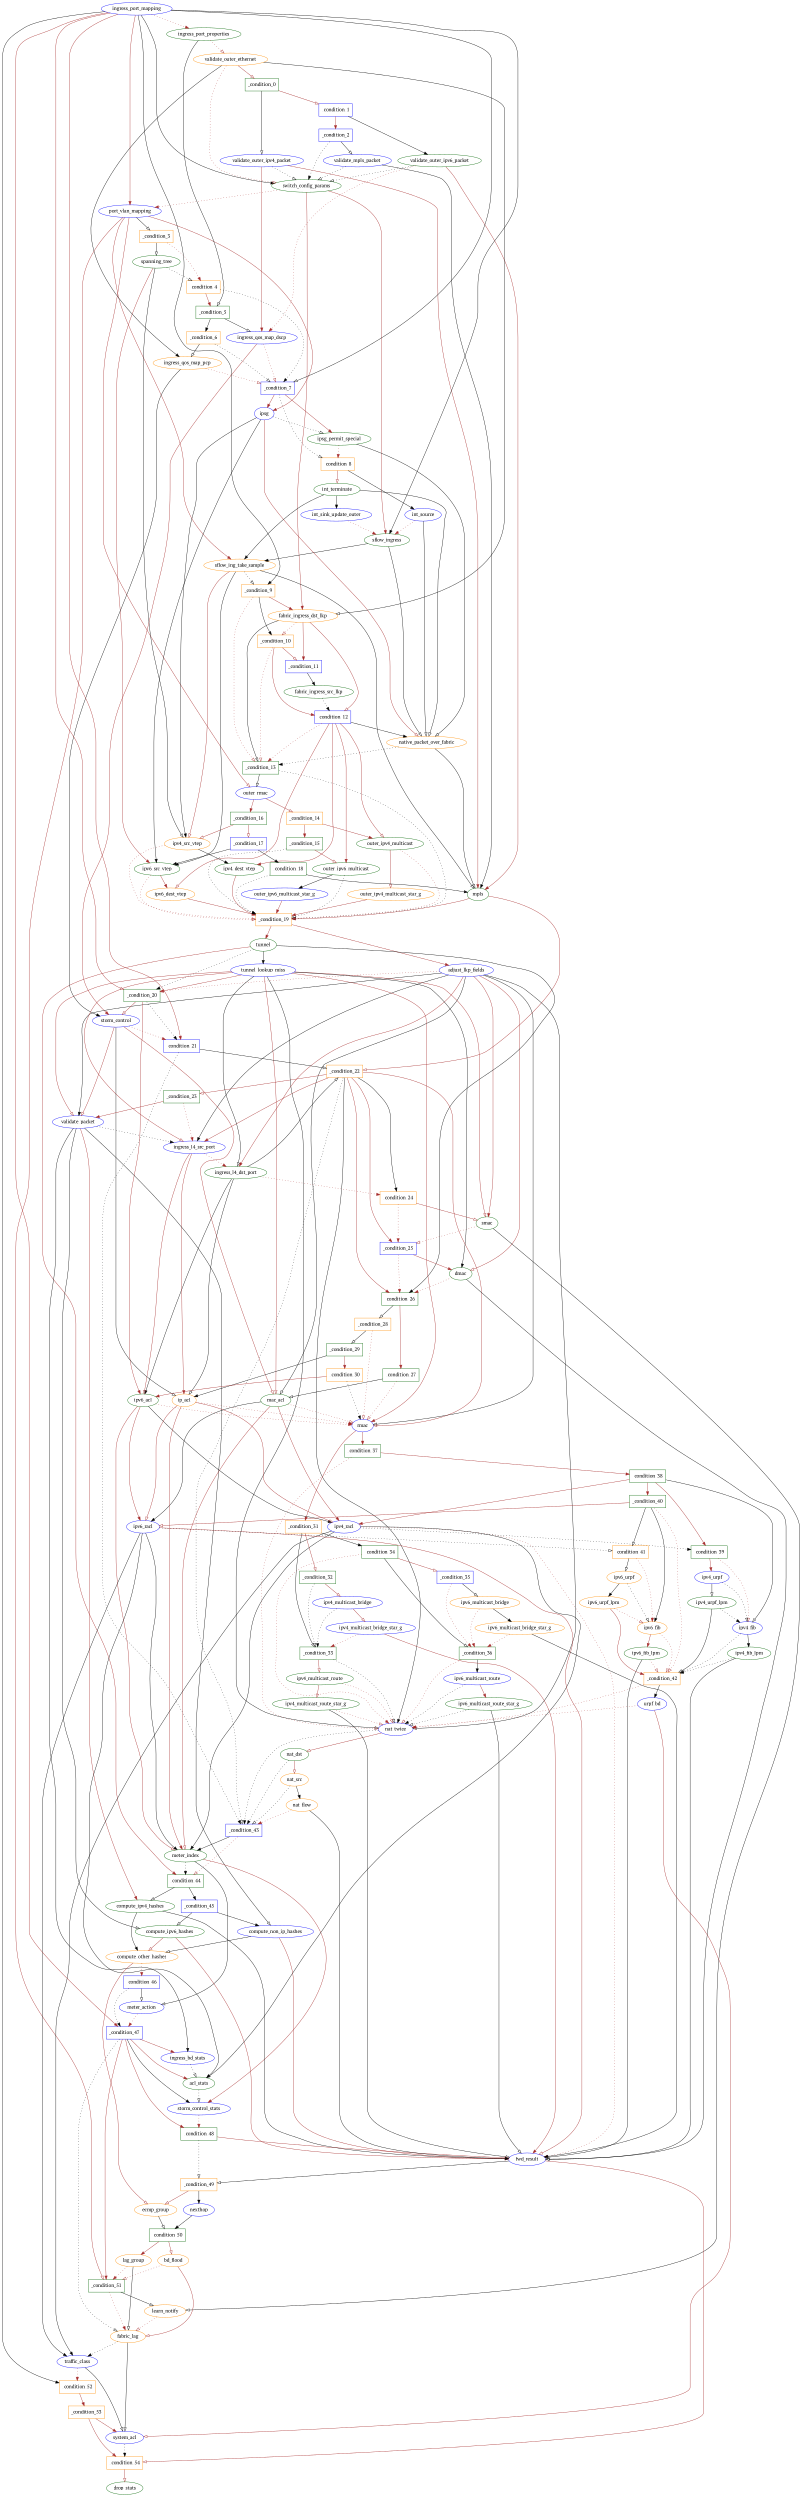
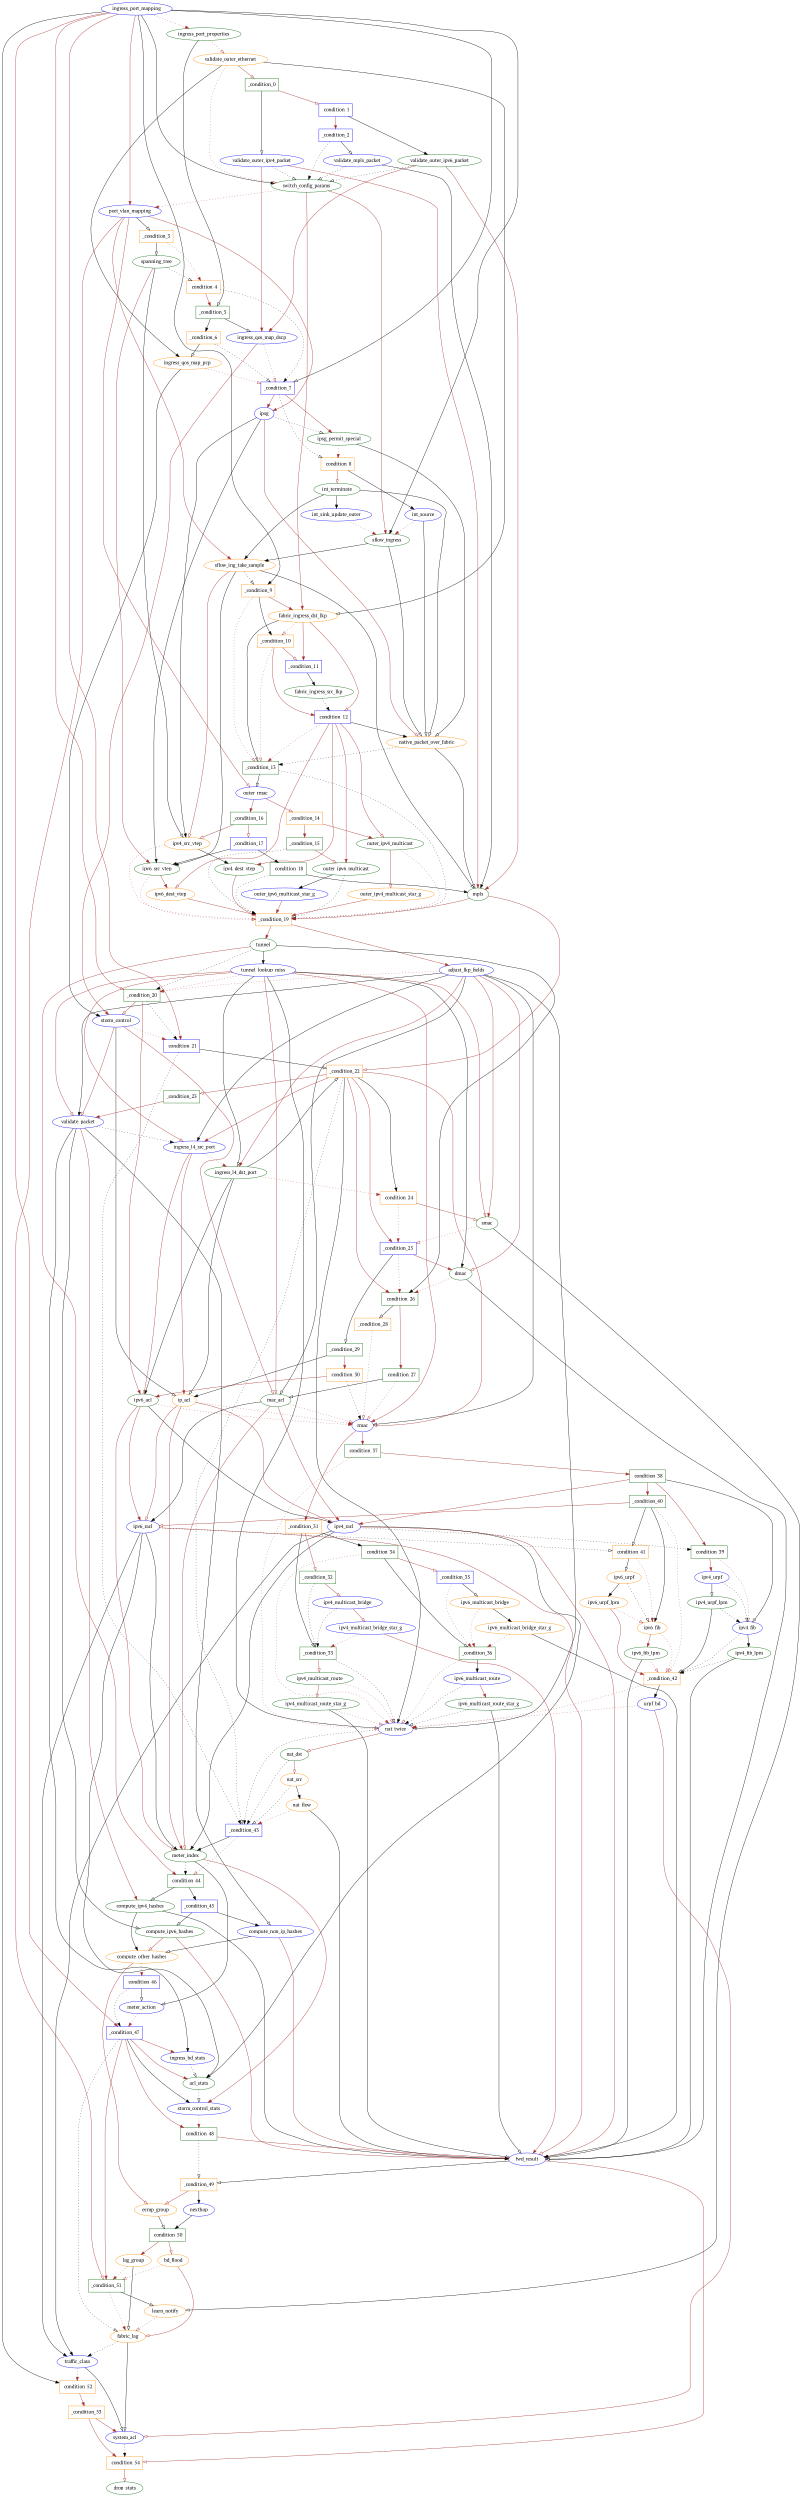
edge "validate_outer_ipv6_packet" -> "ingress_qos_map_dscp": style dotted -> solid
edge "tunnel_lookup_miss" -> "_condition_20": style solid -> dotted
edge "_condition_23" -> "ingress_l4_src_port": removed
edge "_condition_28" -> "_condition_29": now "_condition_25" -> "_condition_29"
edge "ipv4_racl" -> "fwd_result": style dotted -> solid
